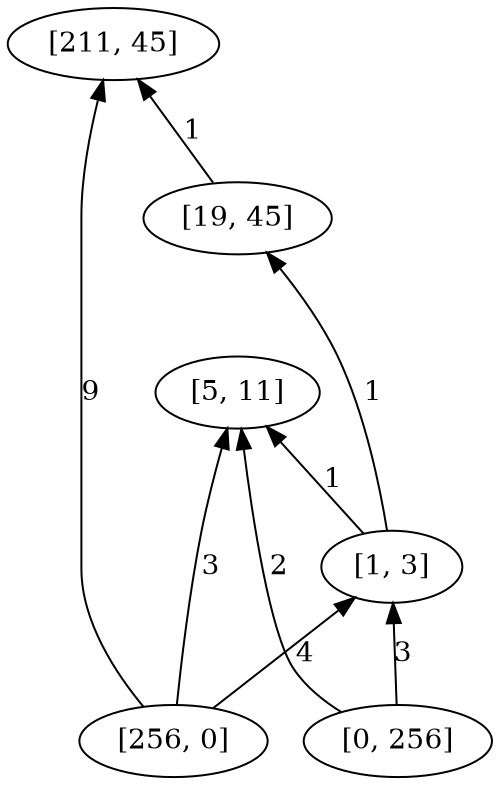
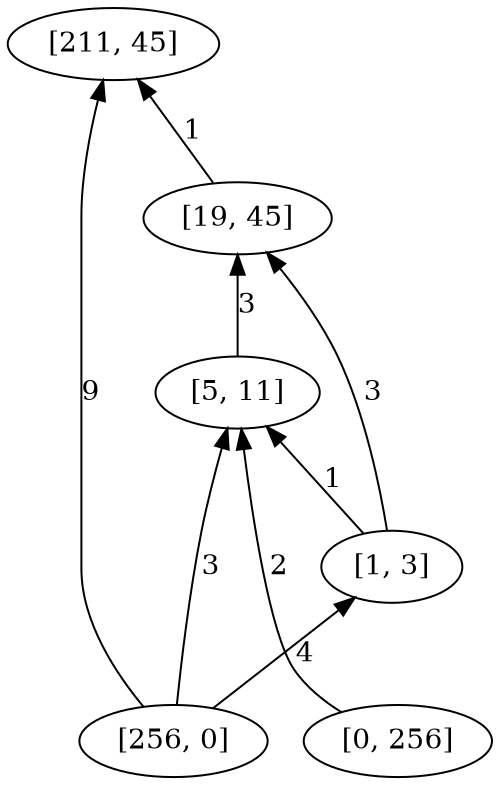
edge "[5, 11]" -> "[19, 45]": added, label "3"
edge "[1, 3]" -> "[19, 45]": label "1" -> "3"
edge "[0, 256]" -> "[1, 3]": removed, label "3"
